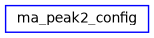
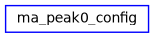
node "ma_peak2_config": label "ma_peak2_config" -> "ma_peak0_config"
